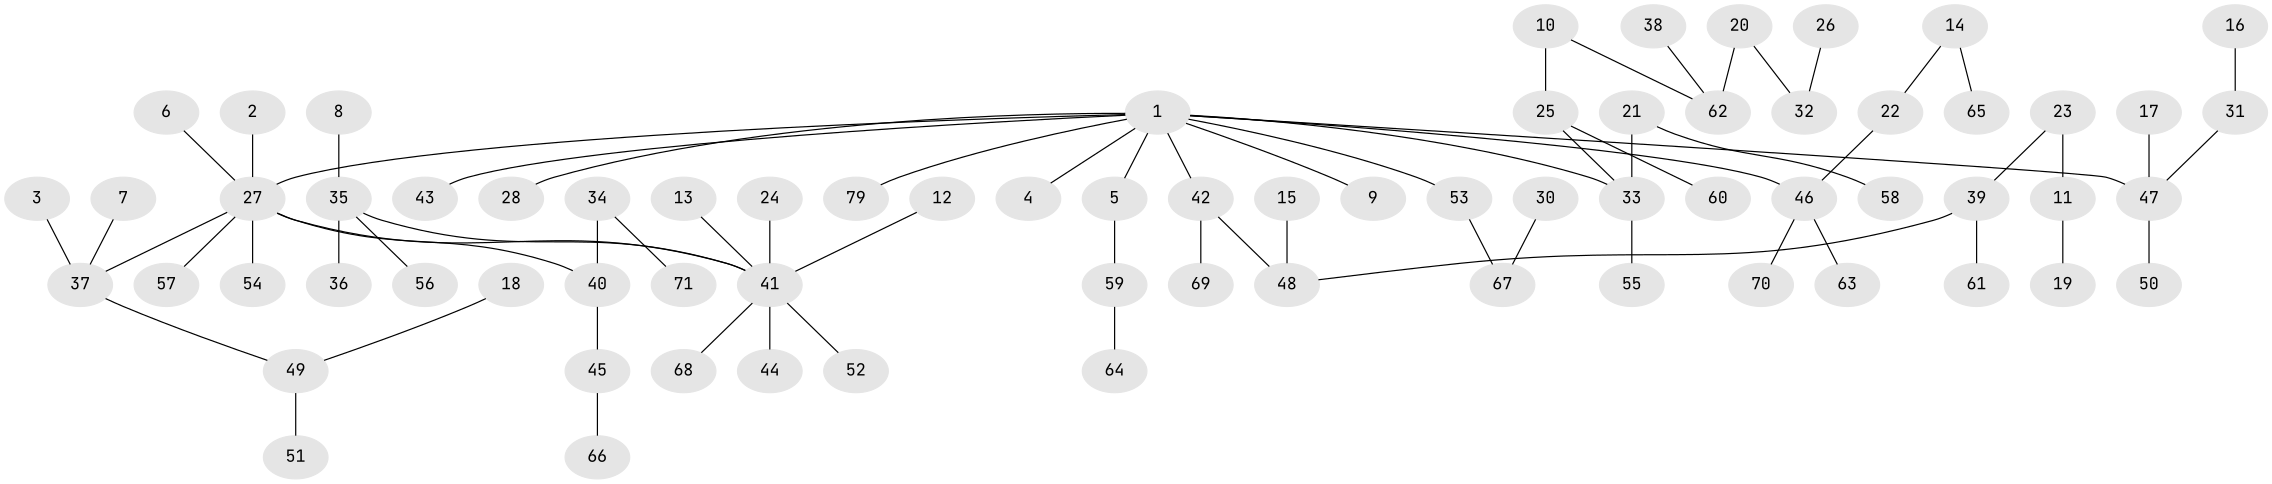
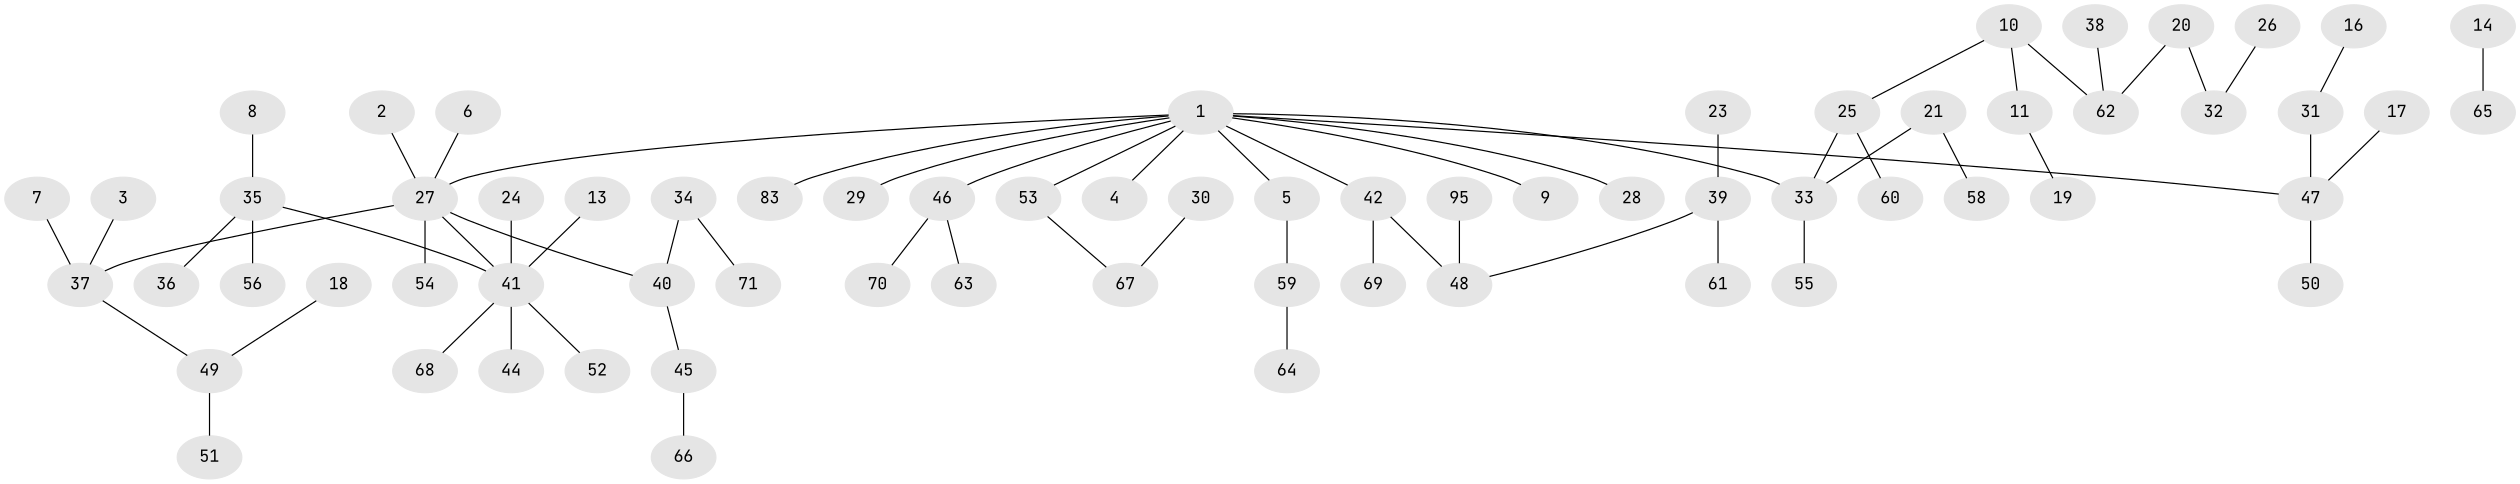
node "22": removed
edge "23" -- "11": now "10" -- "11"
node "43": label "43" -> "83"
node "79": label "79" -> "29"
node "12": removed
node "15": label "15" -> "95"
node "57": removed
